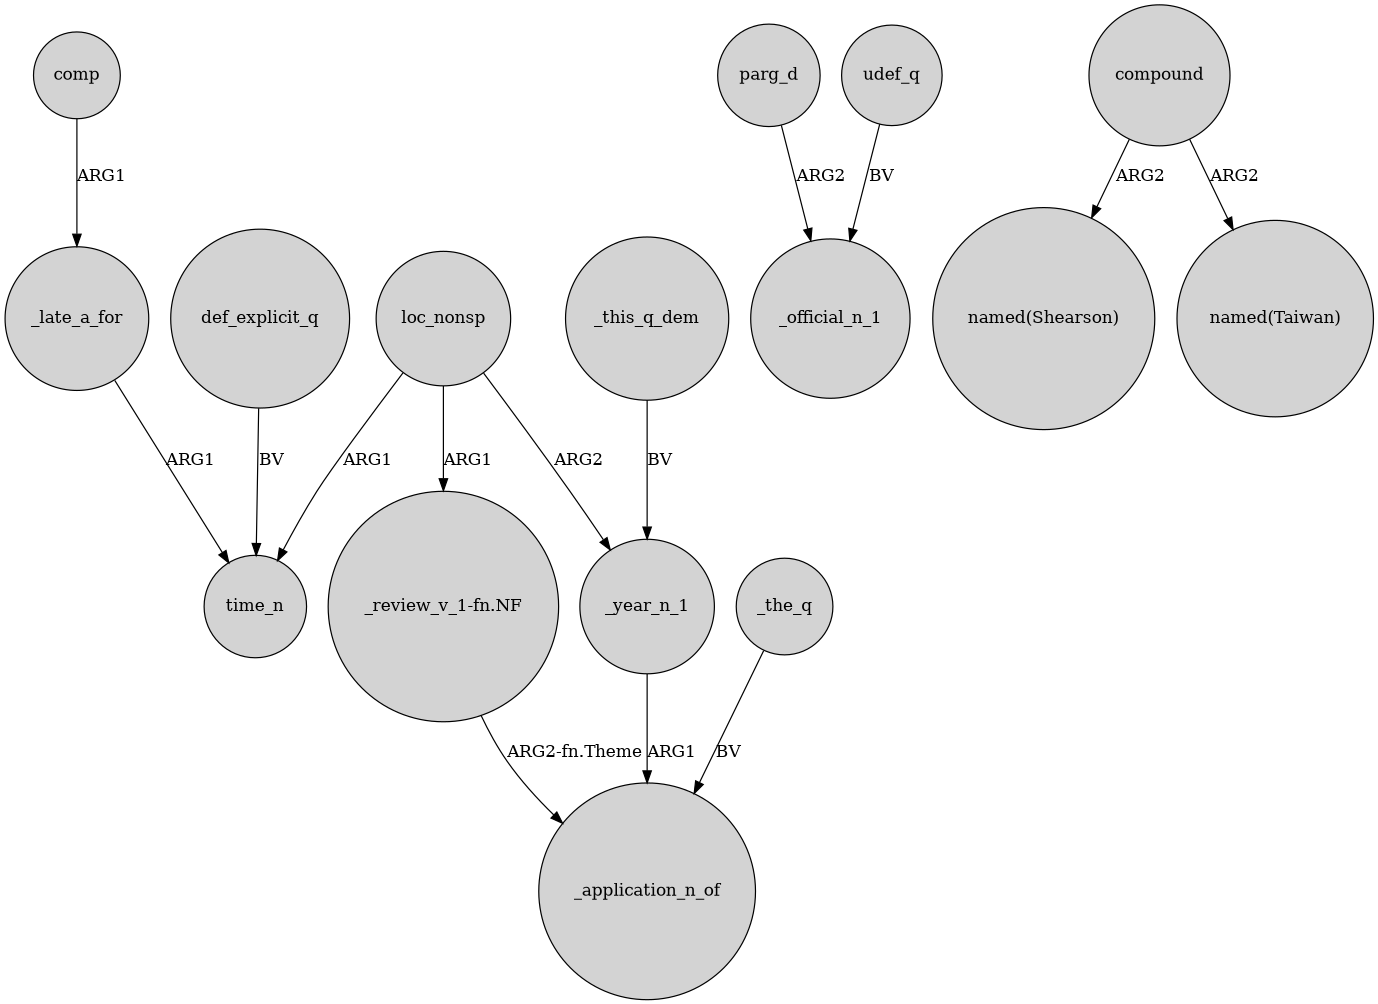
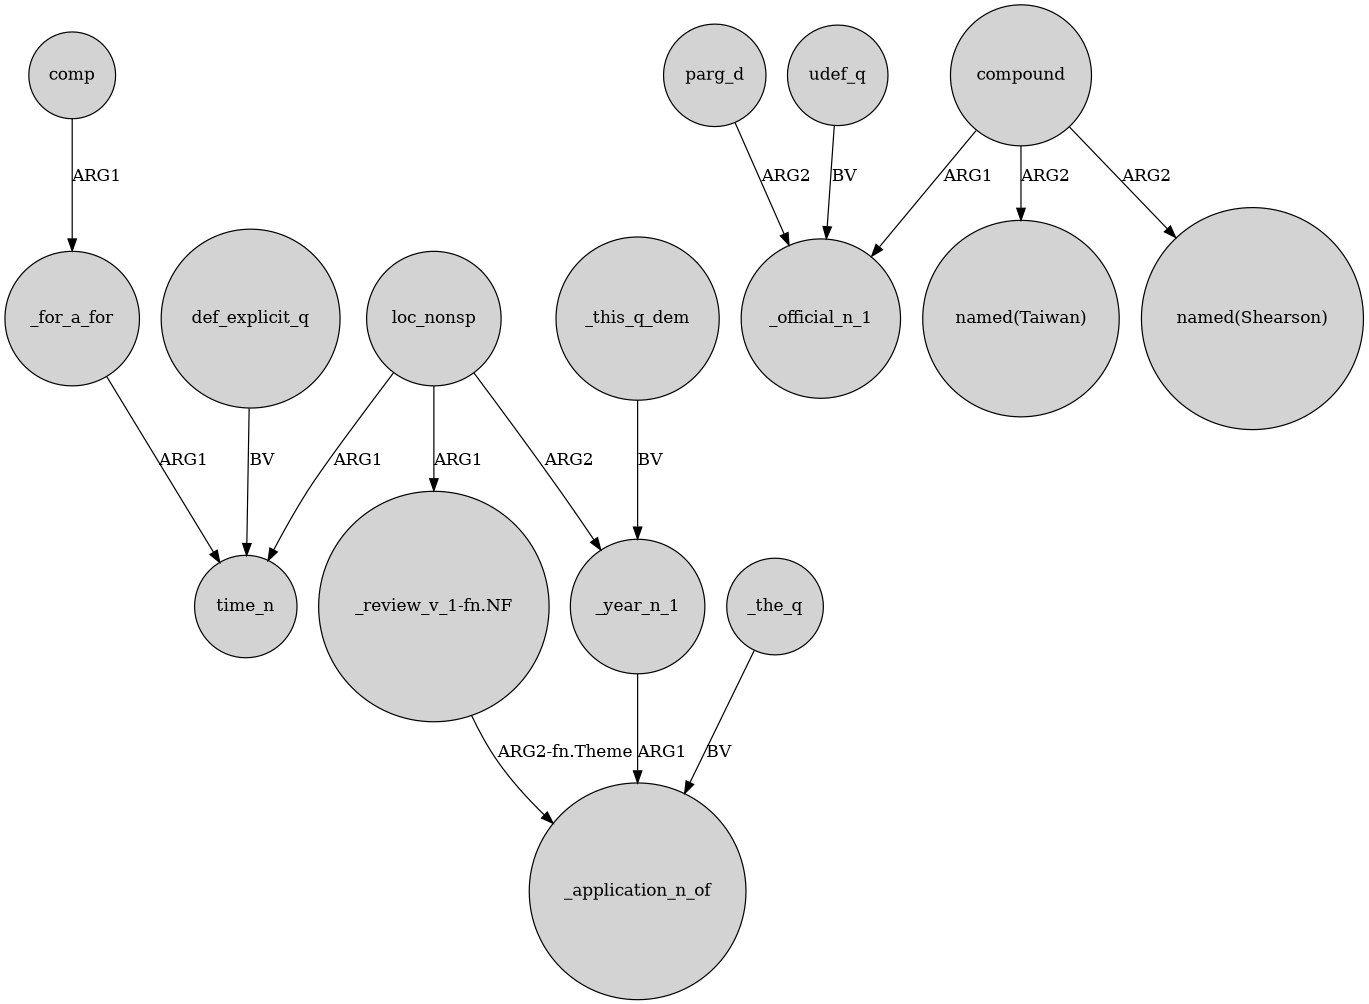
edge "compound" -> "_official_n_1": added, label "ARG1"
node "_late_a_for": label "_late_a_for" -> "_for_a_for"
